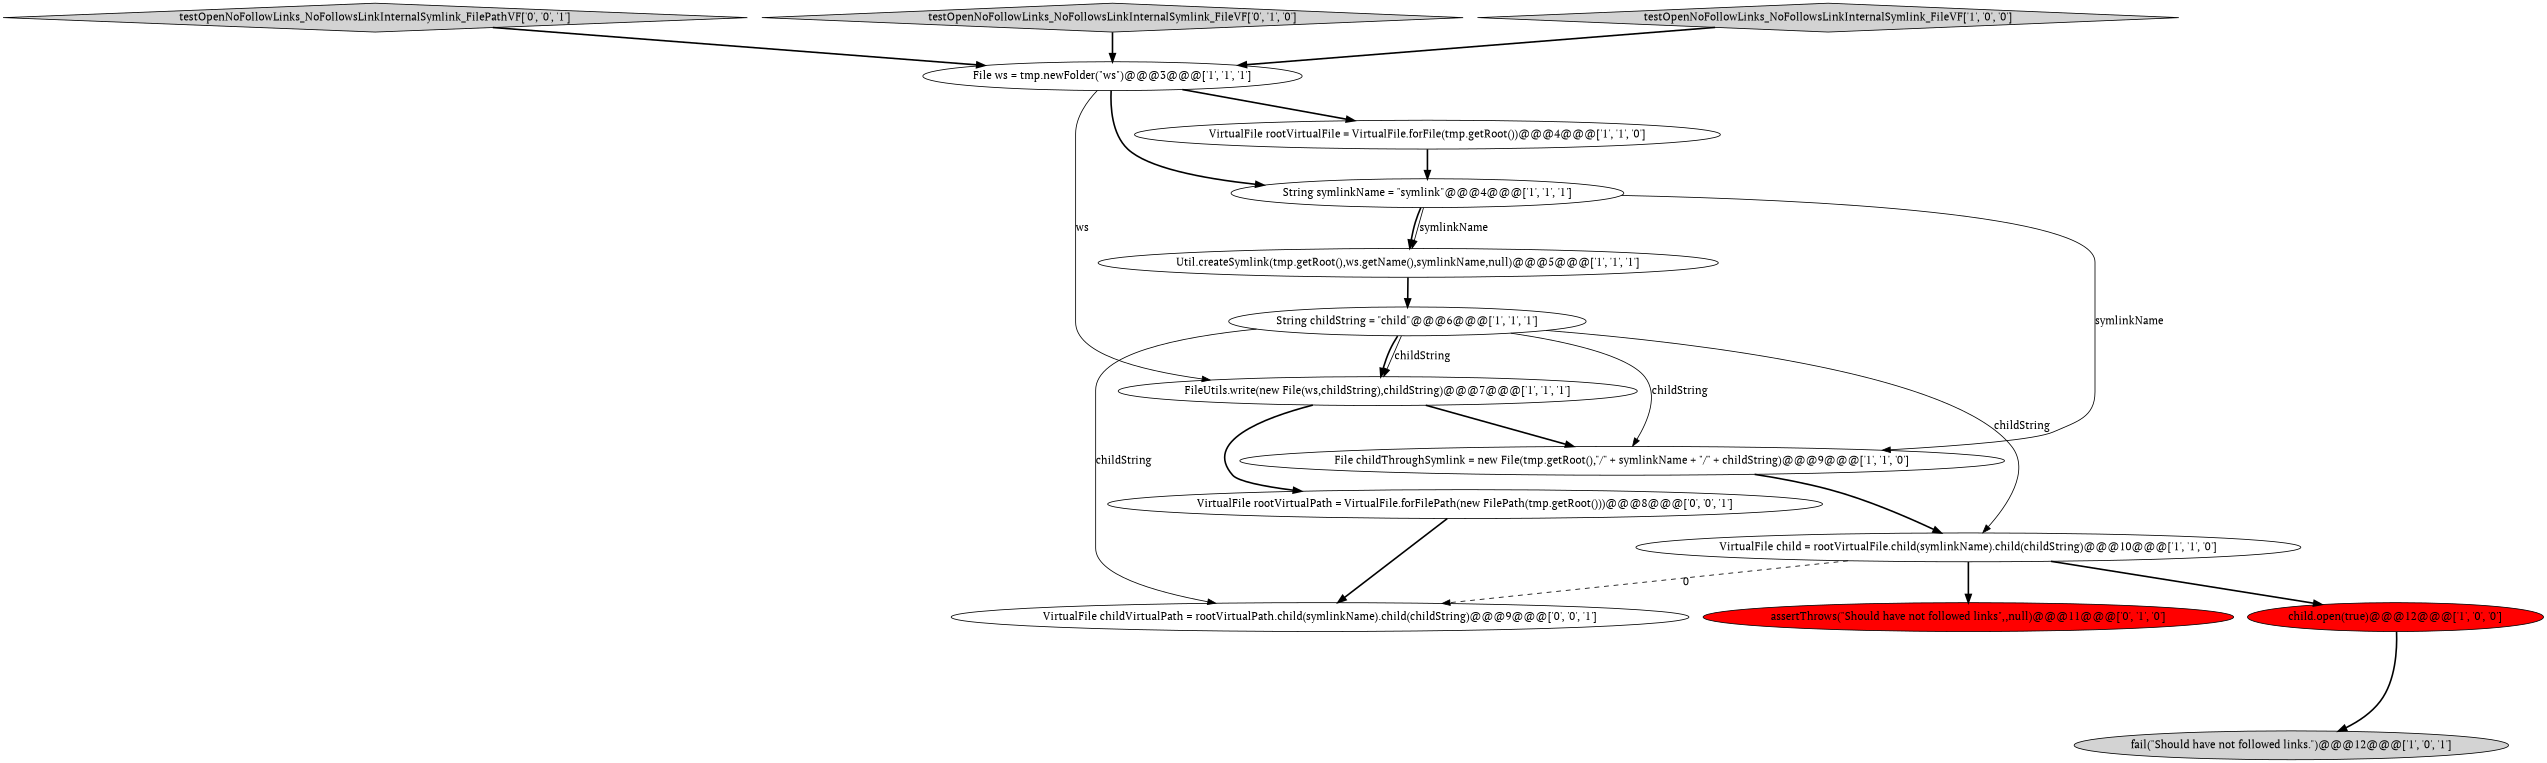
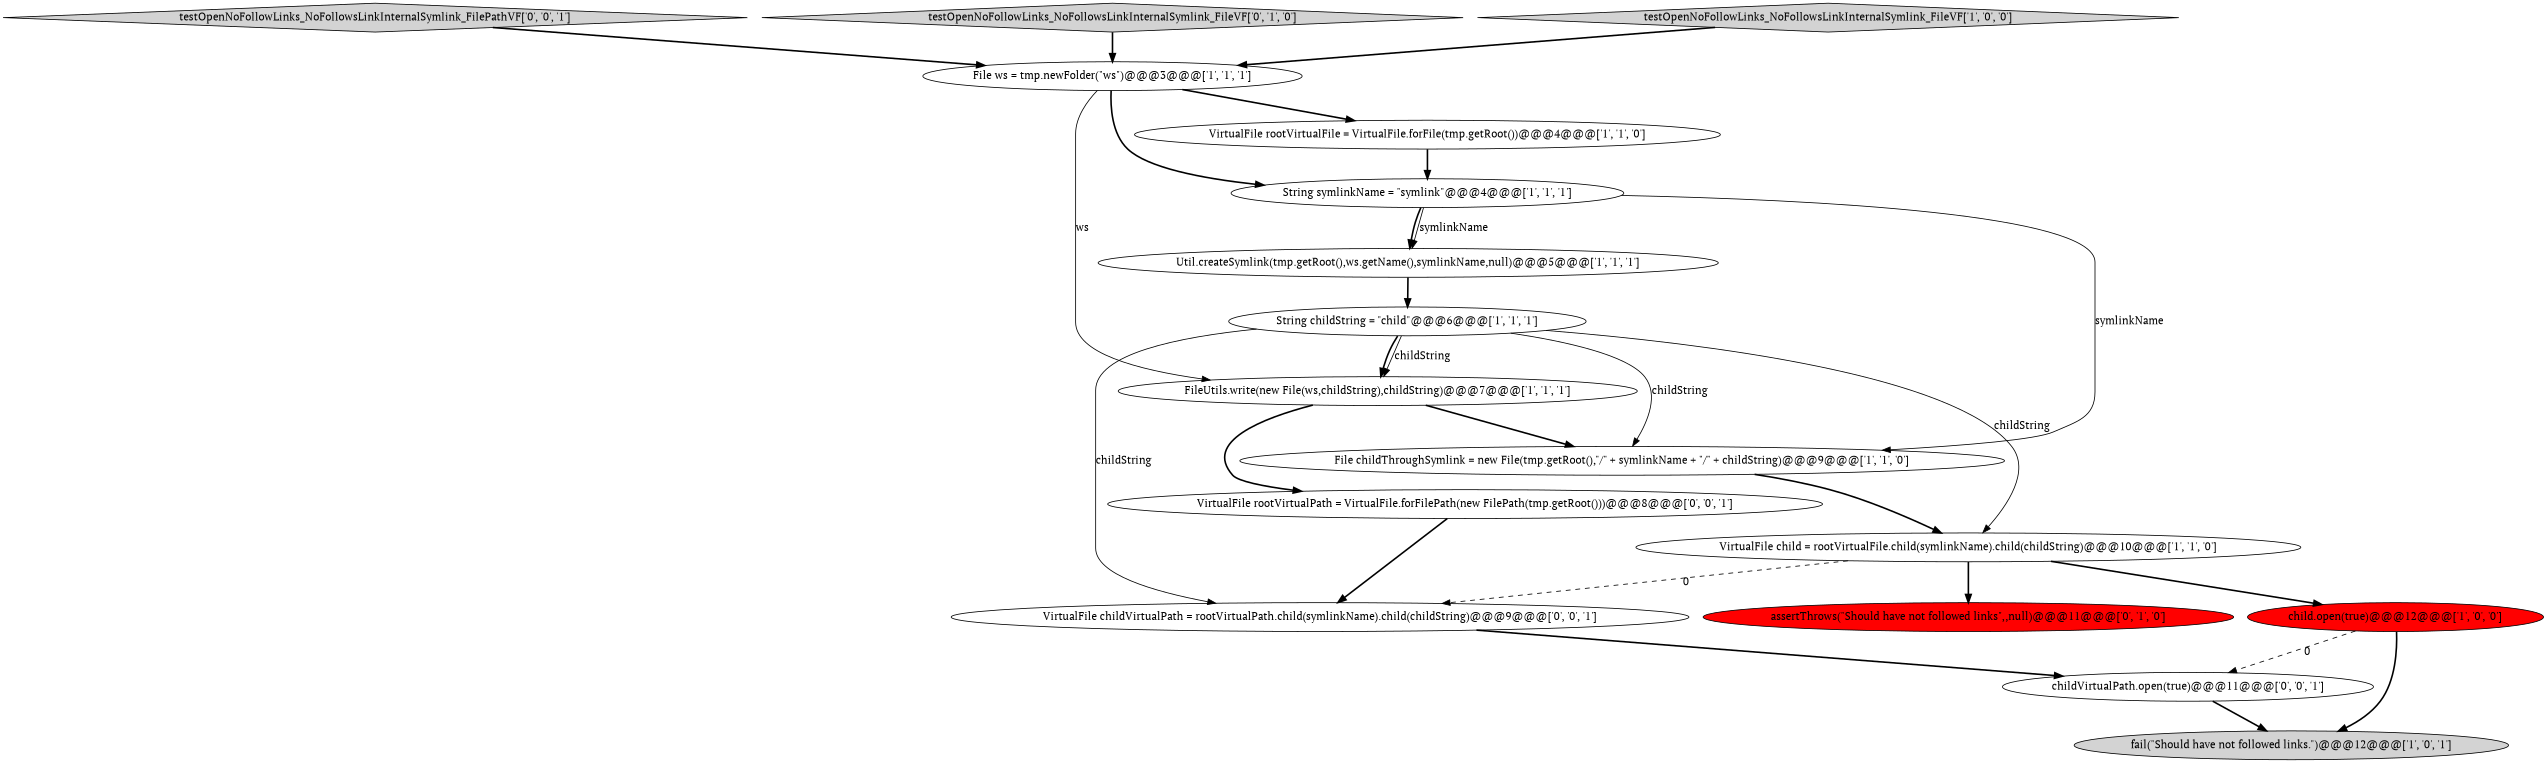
node "childVirtualPath.open(true)@@@11@@@['0', '0', '1']": added
